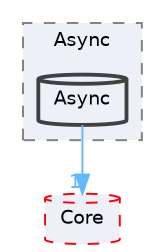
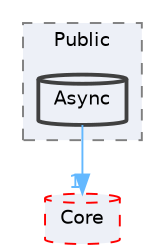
cluster "Async": label "Async" -> "Public"
